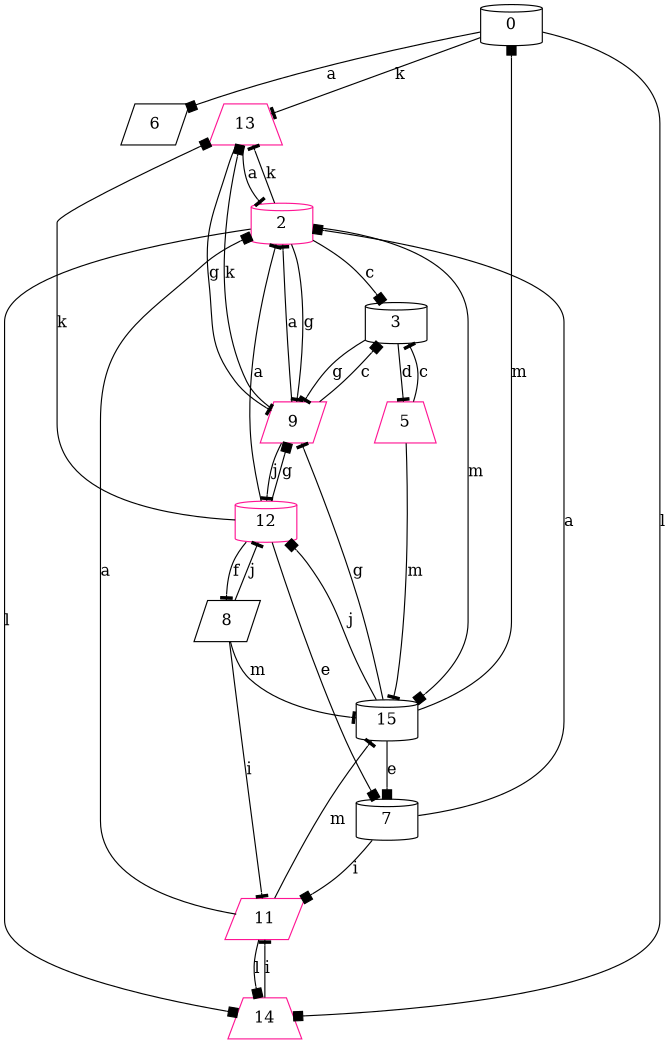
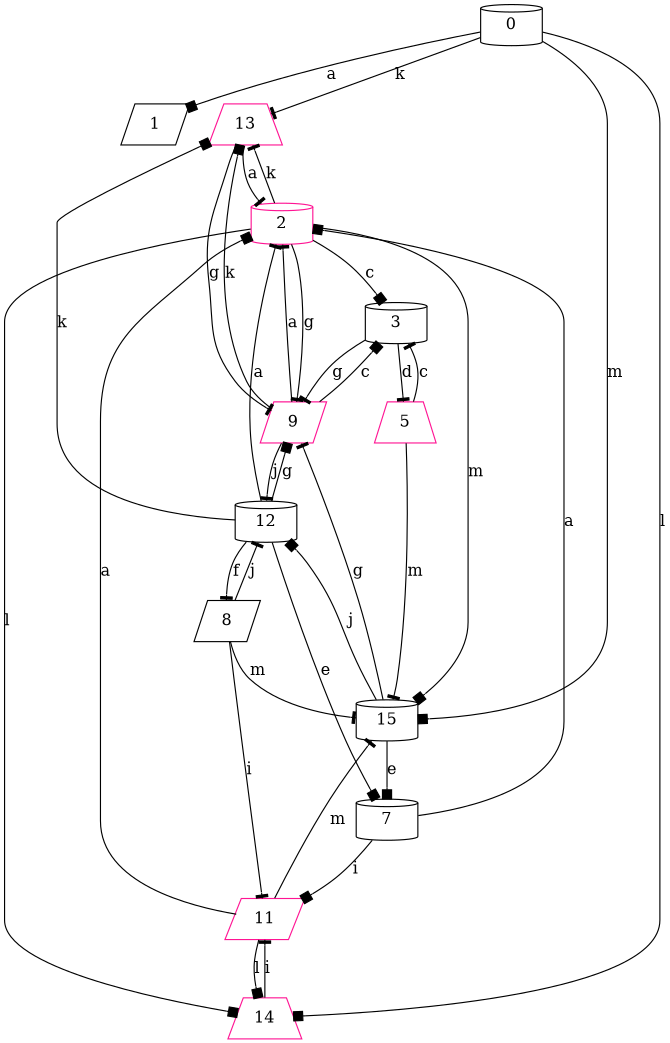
node "6": label "6" -> "1"
edge "15" -> "0": reversed
node "12": color deeppink -> black
